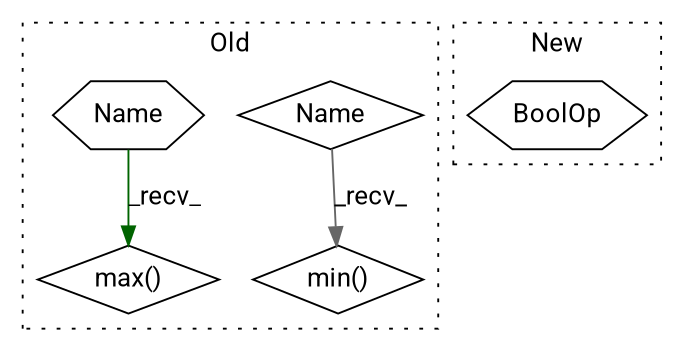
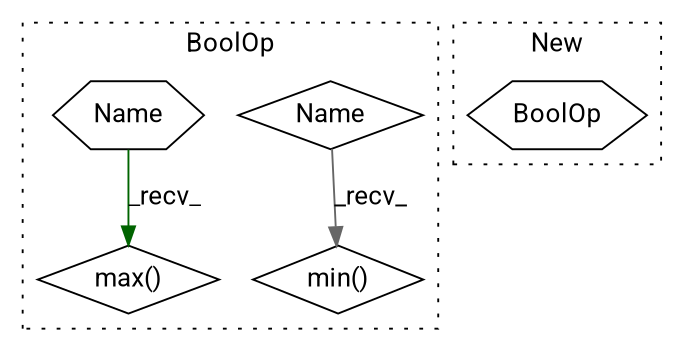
cluster "Old": label "Old" -> "BoolOp"
